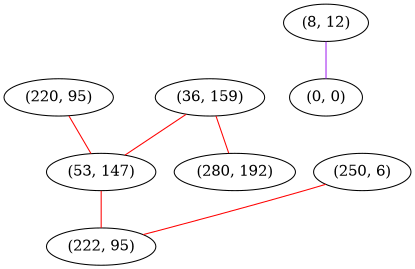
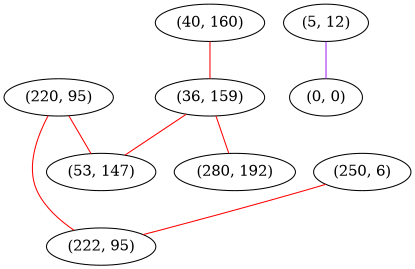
node "(40, 160)": added
node "(8, 12)": label "(8, 12)" -> "(5, 12)"
edge "(53, 147)" -- "(222, 95)": now "(220, 95)" -- "(222, 95)"
